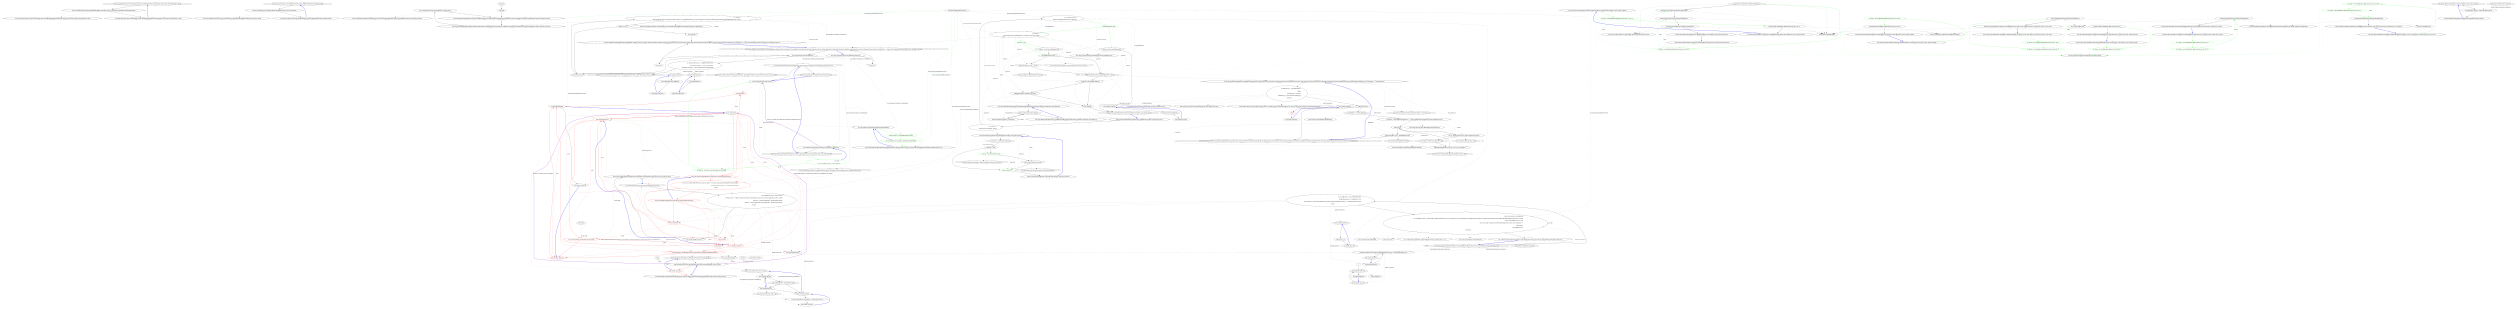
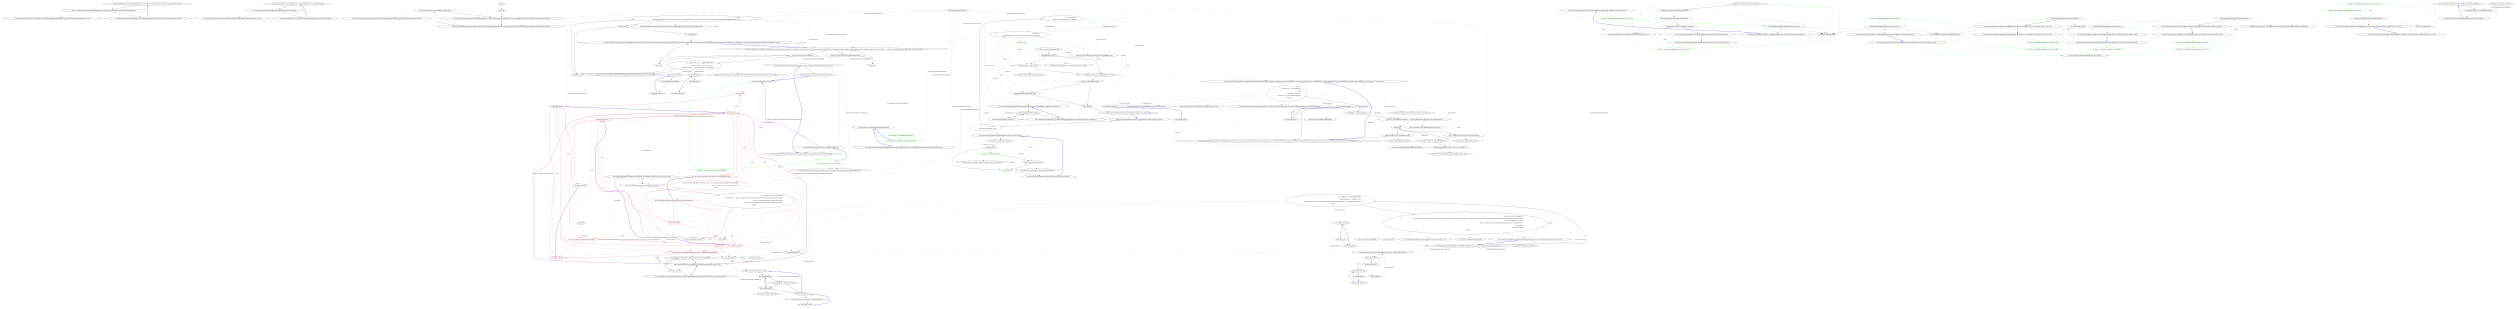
node "return new NotAcceptableResponse();": removed
node "p.Item1.ExtensionMappings": removed
